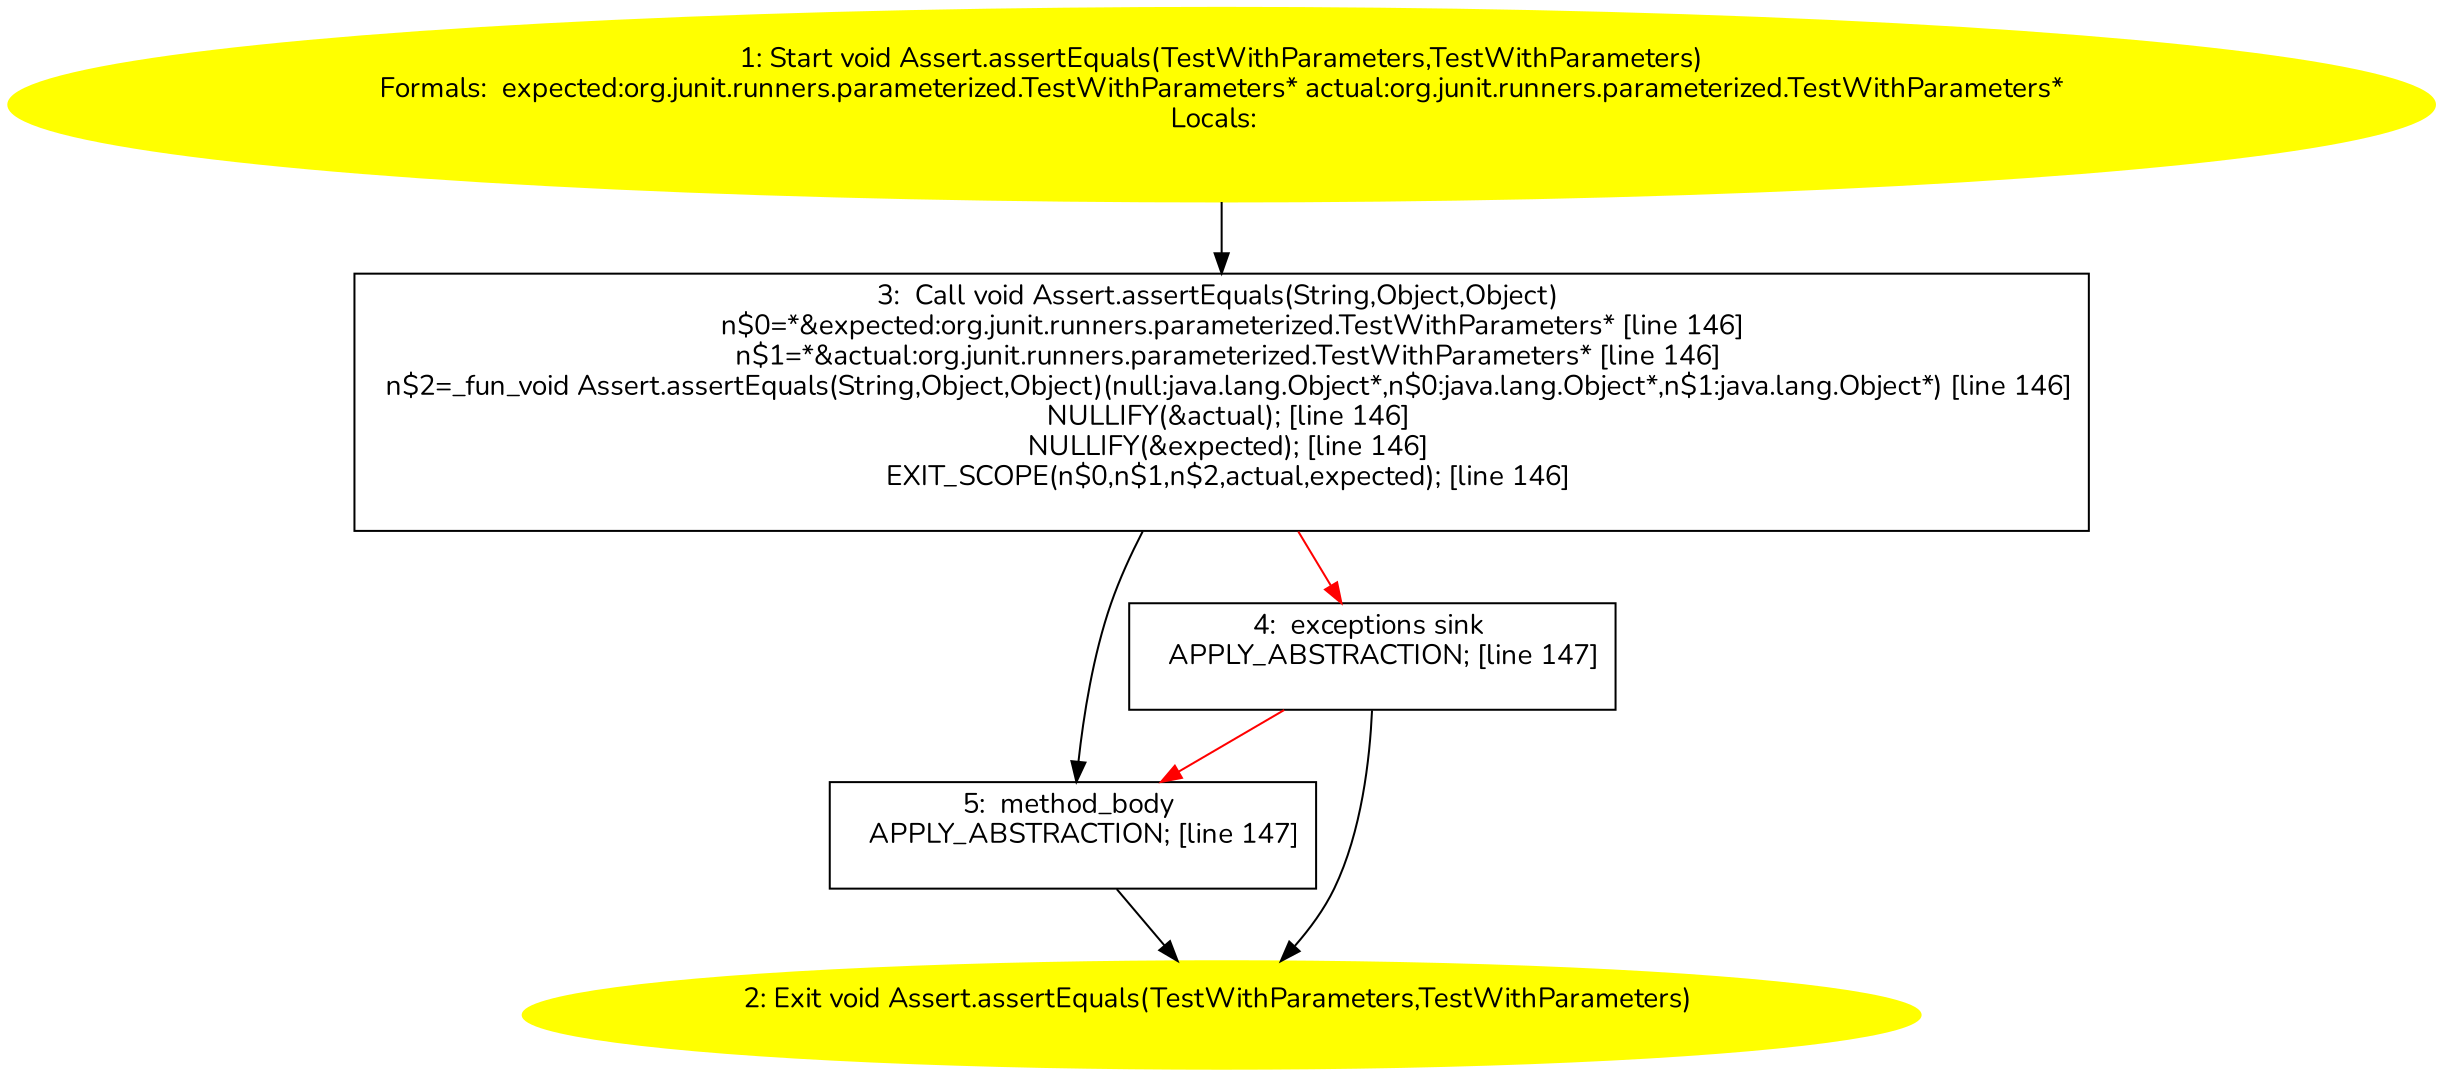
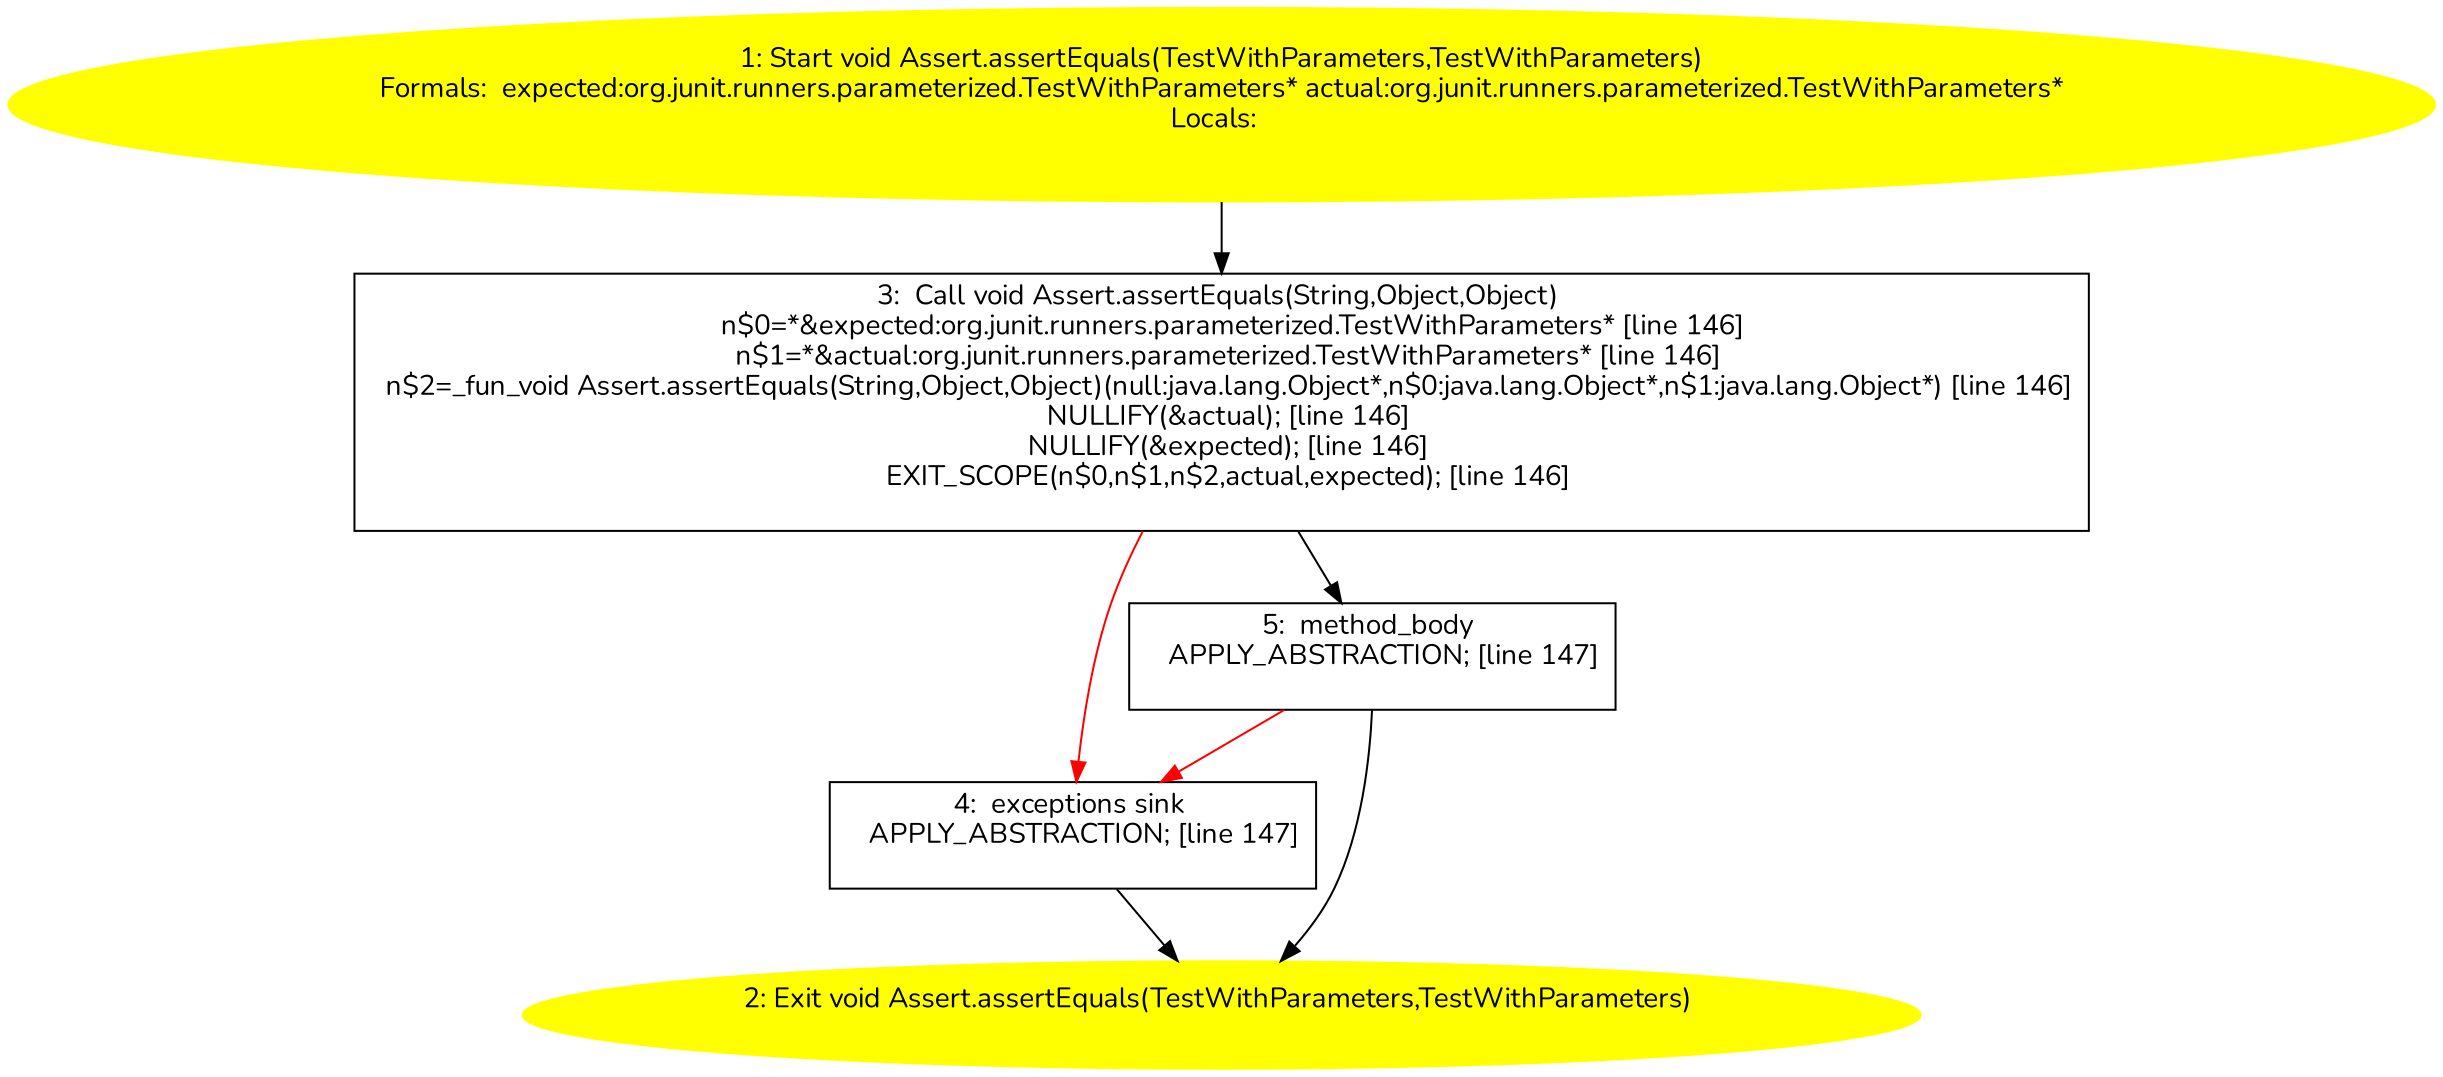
edge "4:  exceptions sink APPLY_ABSTRACTION; [line 147]" -> "5:  method_body APPLY_ABSTRACTION; [line 147]": reversed
